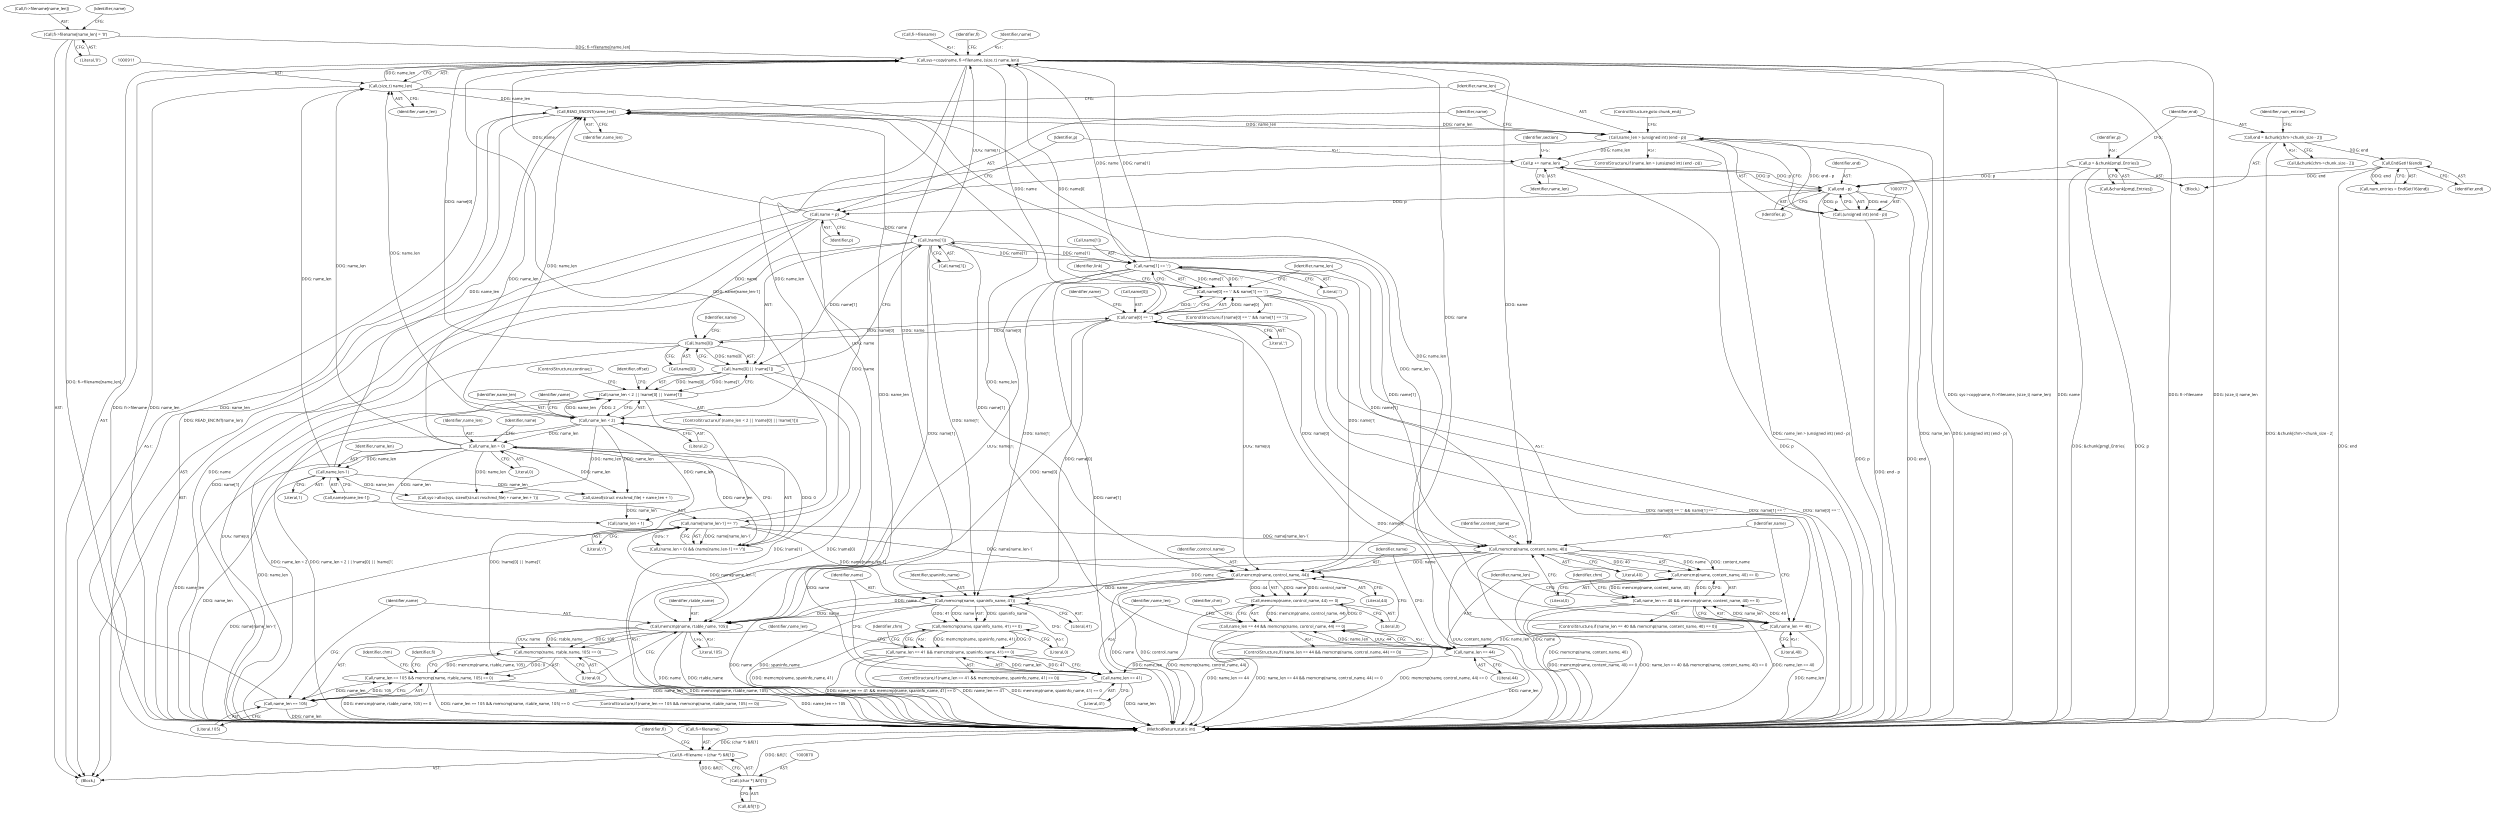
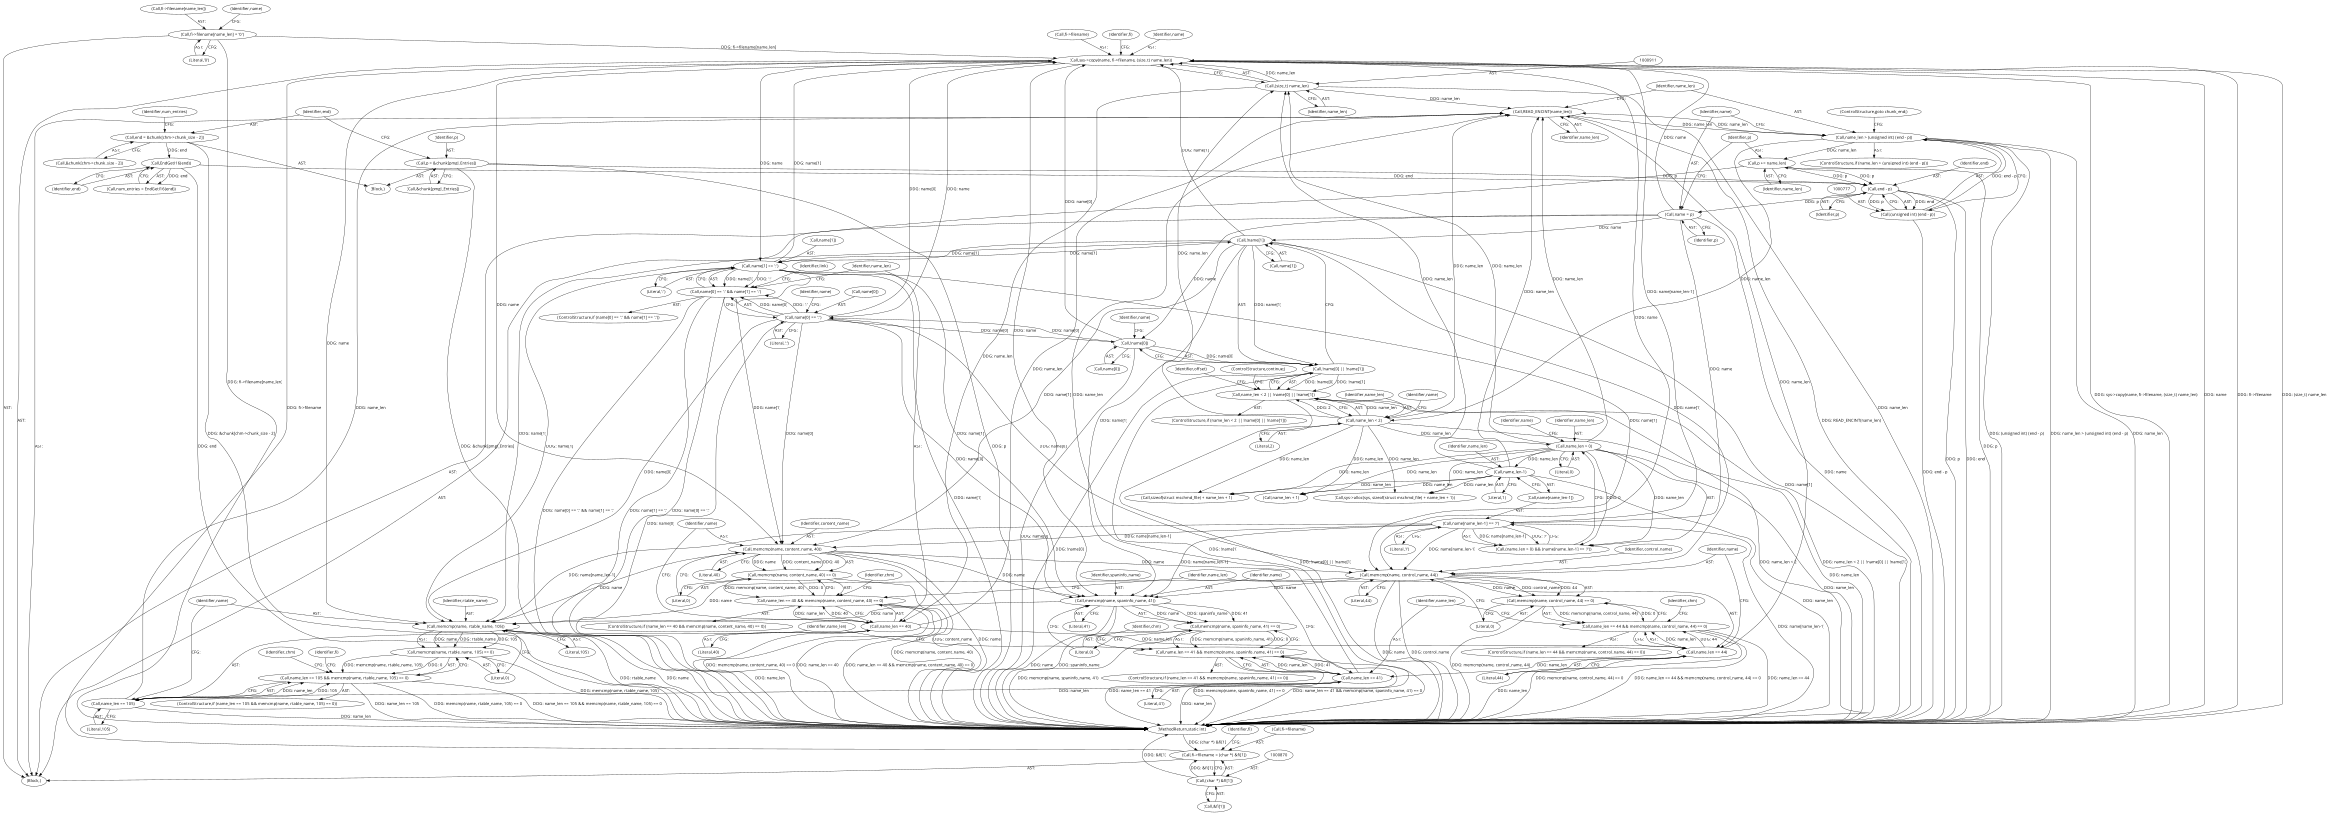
node "(Identifier,section)": removed
edge "(Call,sizeof(struct mschmd_file) + name_len + 1)" -> "(Call,name_len + 1)": now "(Call,name_len-1)" -> "(Call,name_len + 1)"
